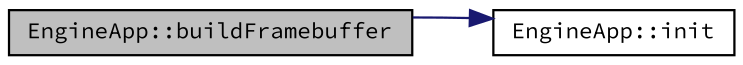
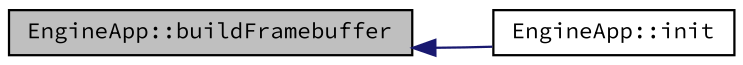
edge "EngineApp::buildFramebuffer" -> "EngineApp::init": reversed
